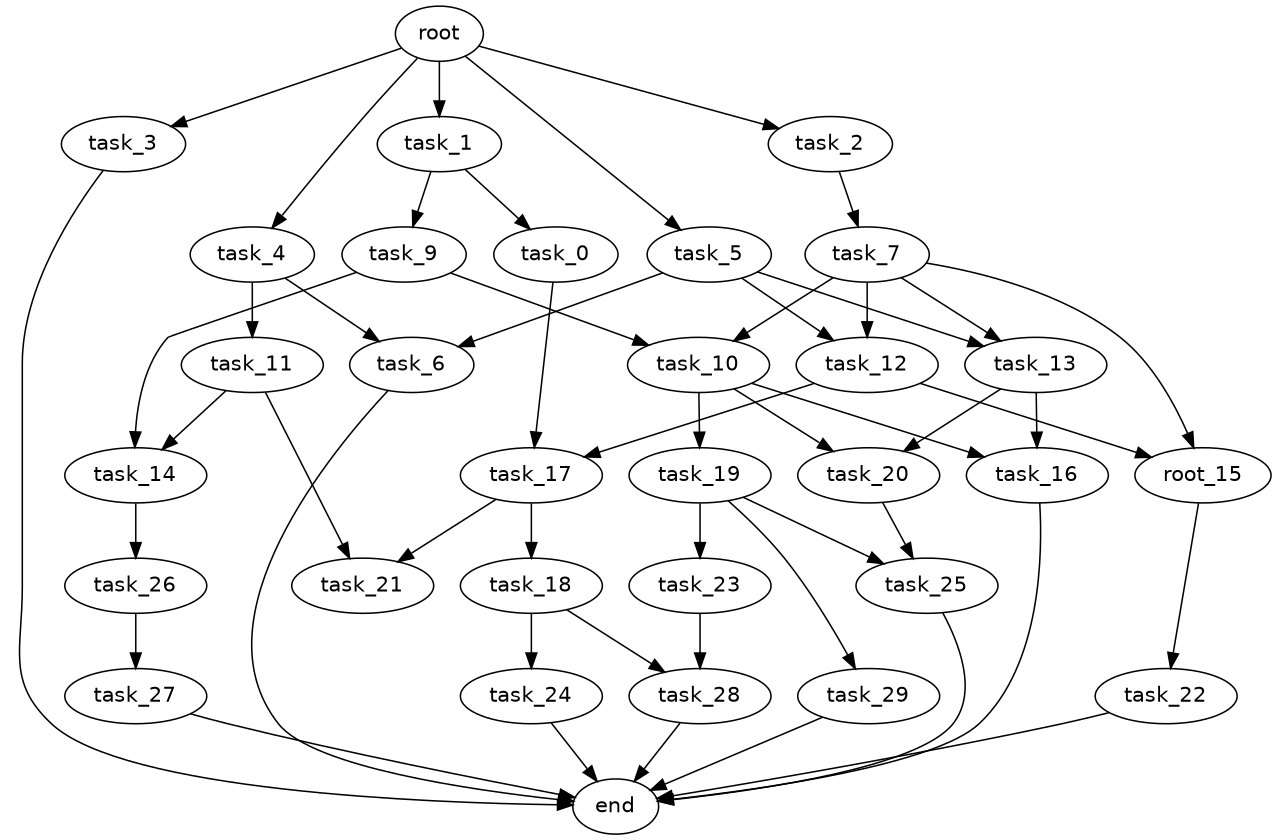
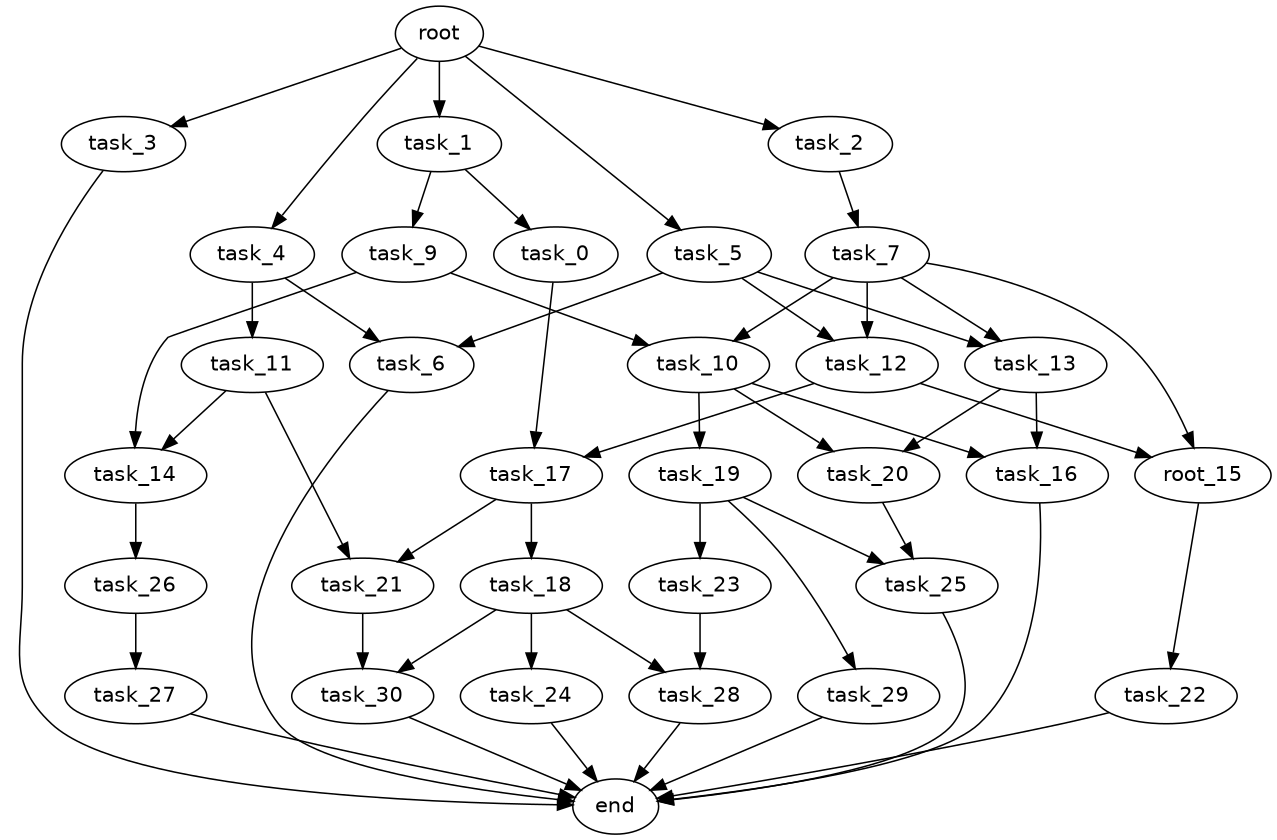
node "task_30": added
